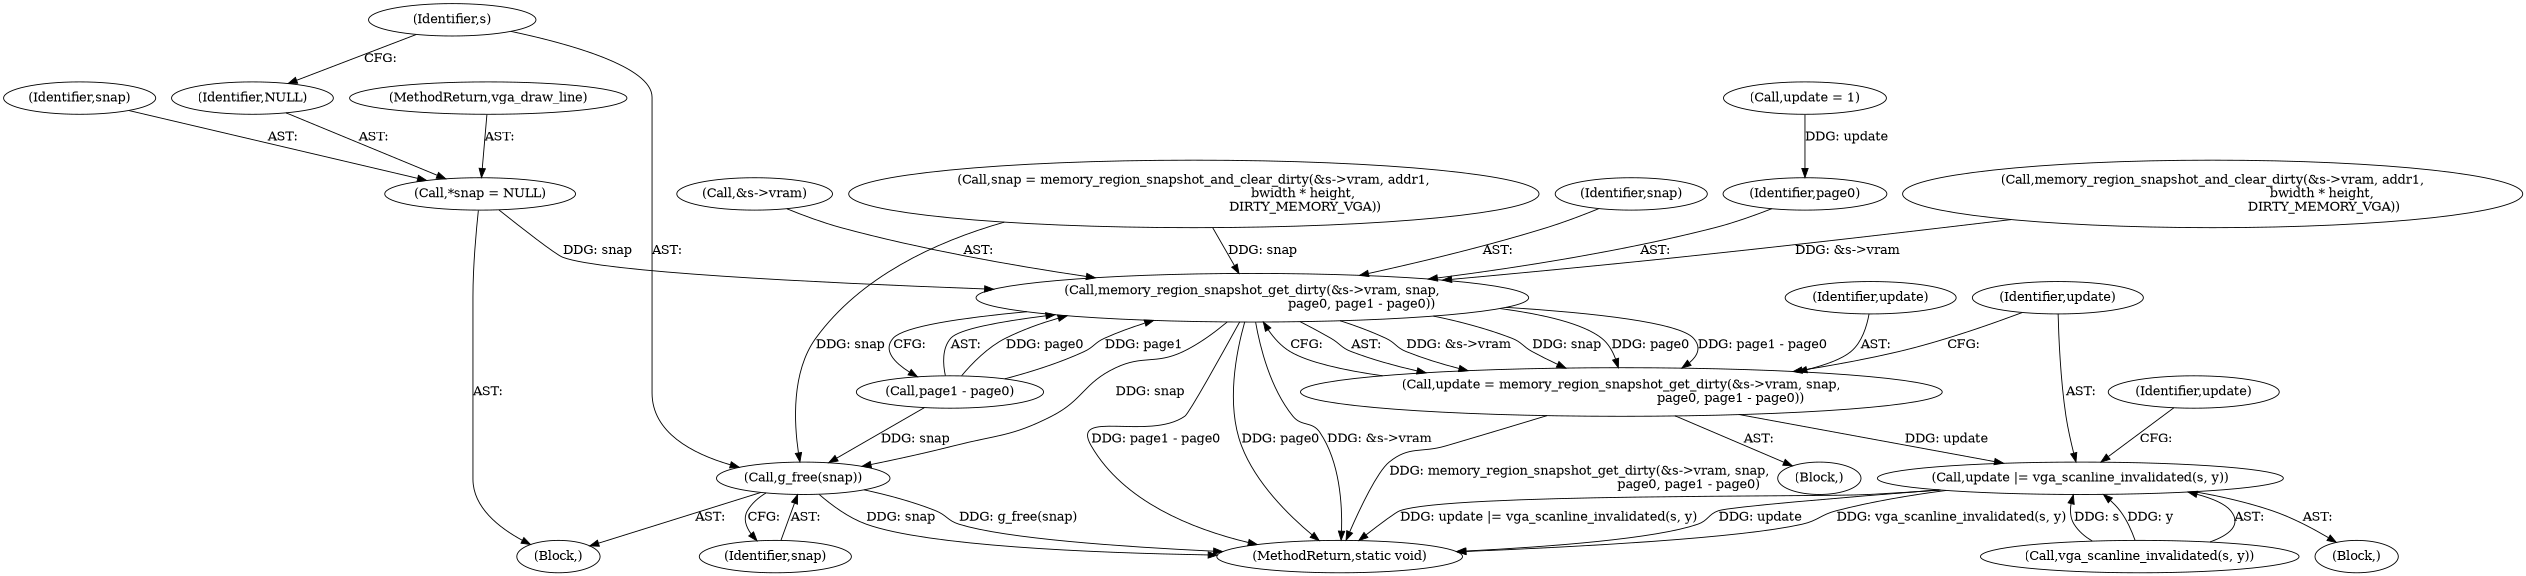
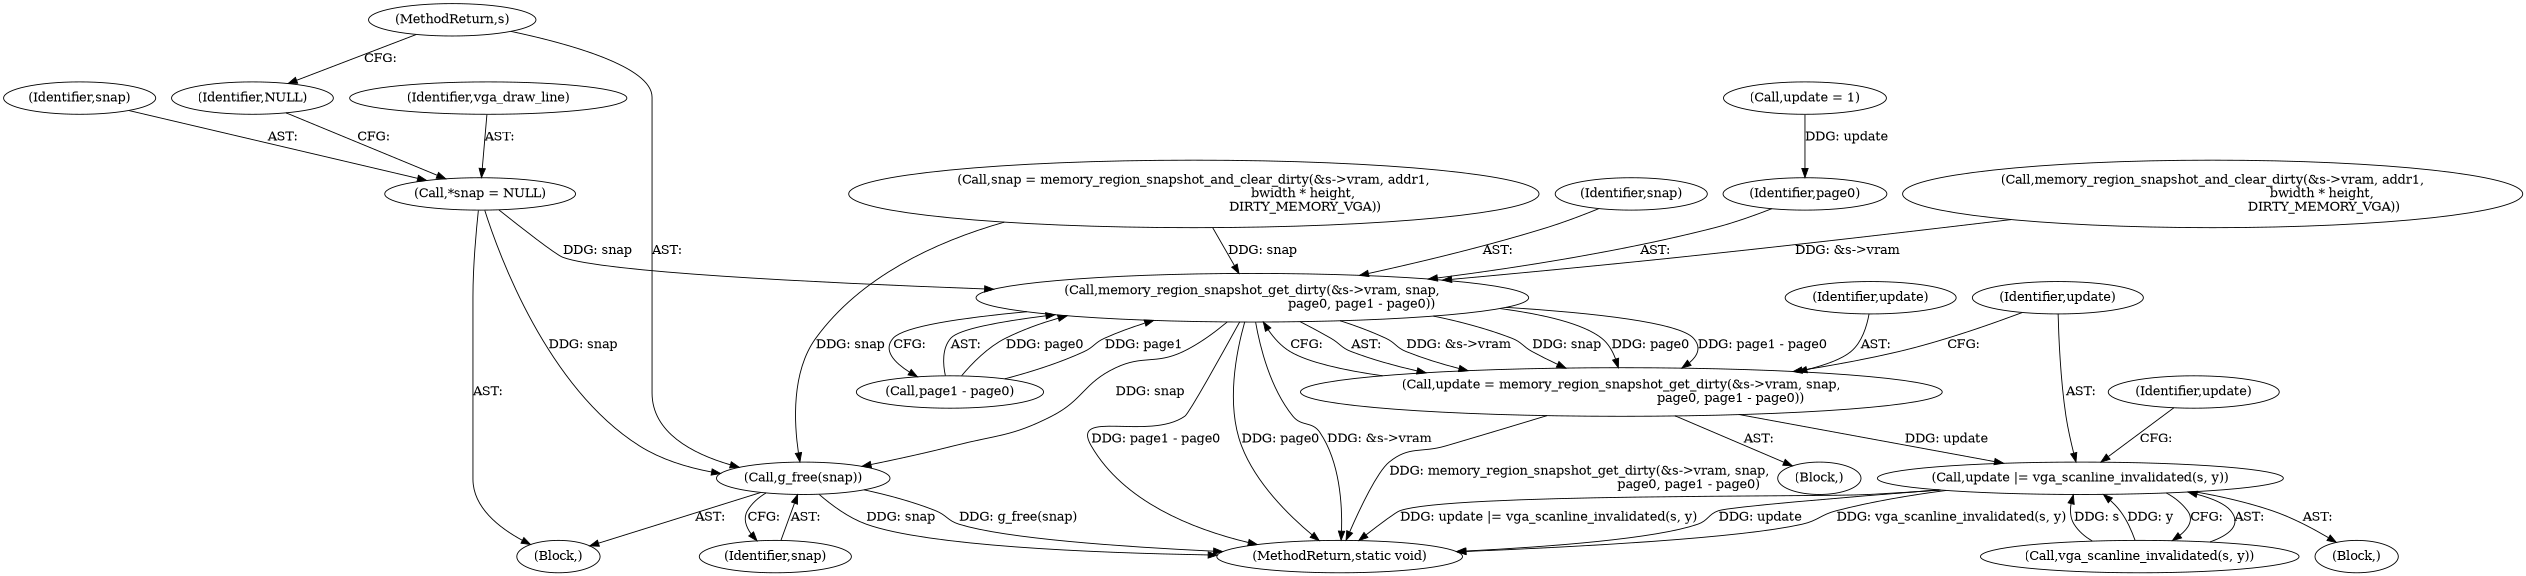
node "(Identifier,s)": label "(Identifier,s)" -> "(MethodReturn,s)"
node "(MethodReturn,vga_draw_line)": label "(MethodReturn,vga_draw_line)" -> "(Identifier,vga_draw_line)"
edge "(Identifier,NULL)" -> "(Call,*snap = NULL)": label "AST: " -> "CFG: "
node "(Call,&s->vram)": removed
edge "(Call,page1 - page0)" -> "(Call,g_free(snap))": now "(Call,*snap = NULL)" -> "(Call,g_free(snap))"
edge "(Call,update |= vga_scanline_invalidated(s, y))" -> "(Call,vga_scanline_invalidated(s, y))": added, label "CFG:"
